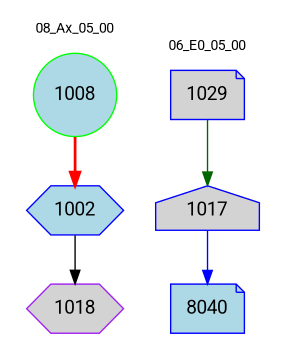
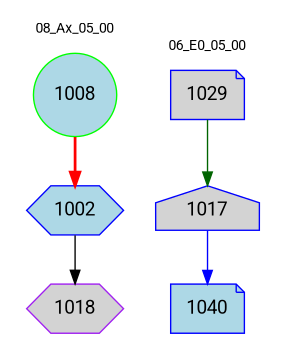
node "8040": label "8040" -> "1040"
